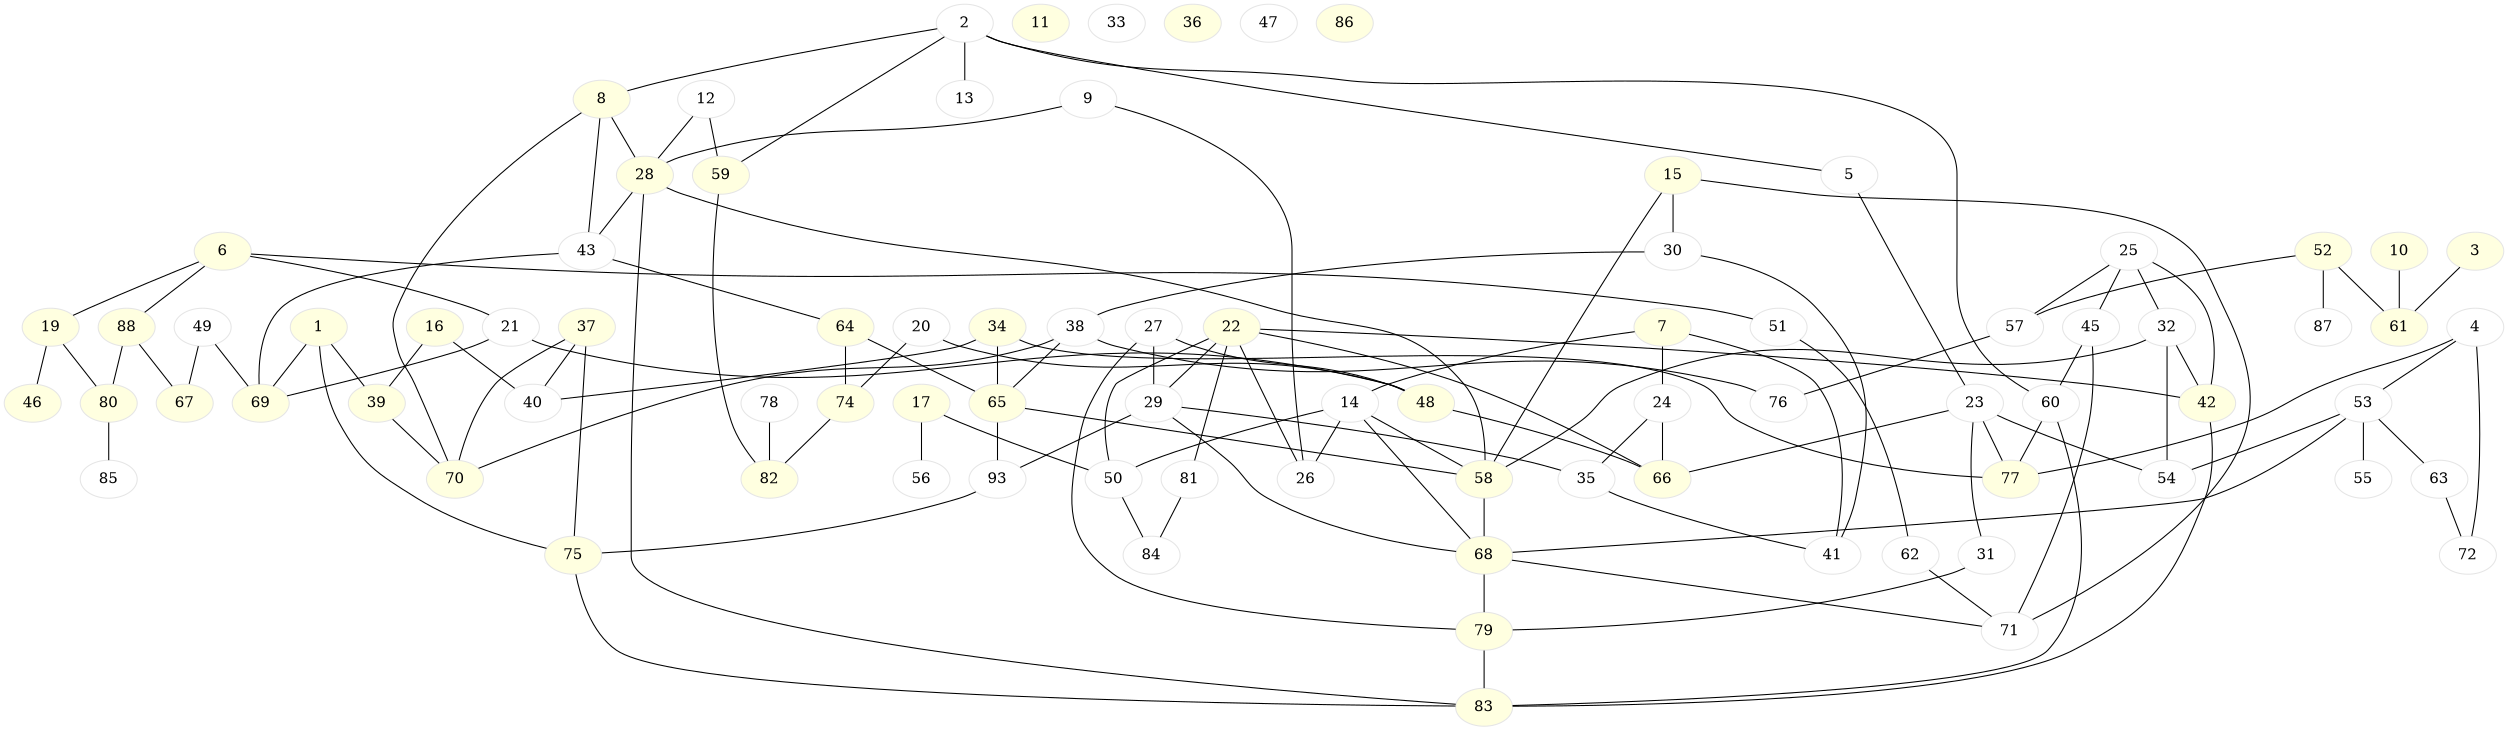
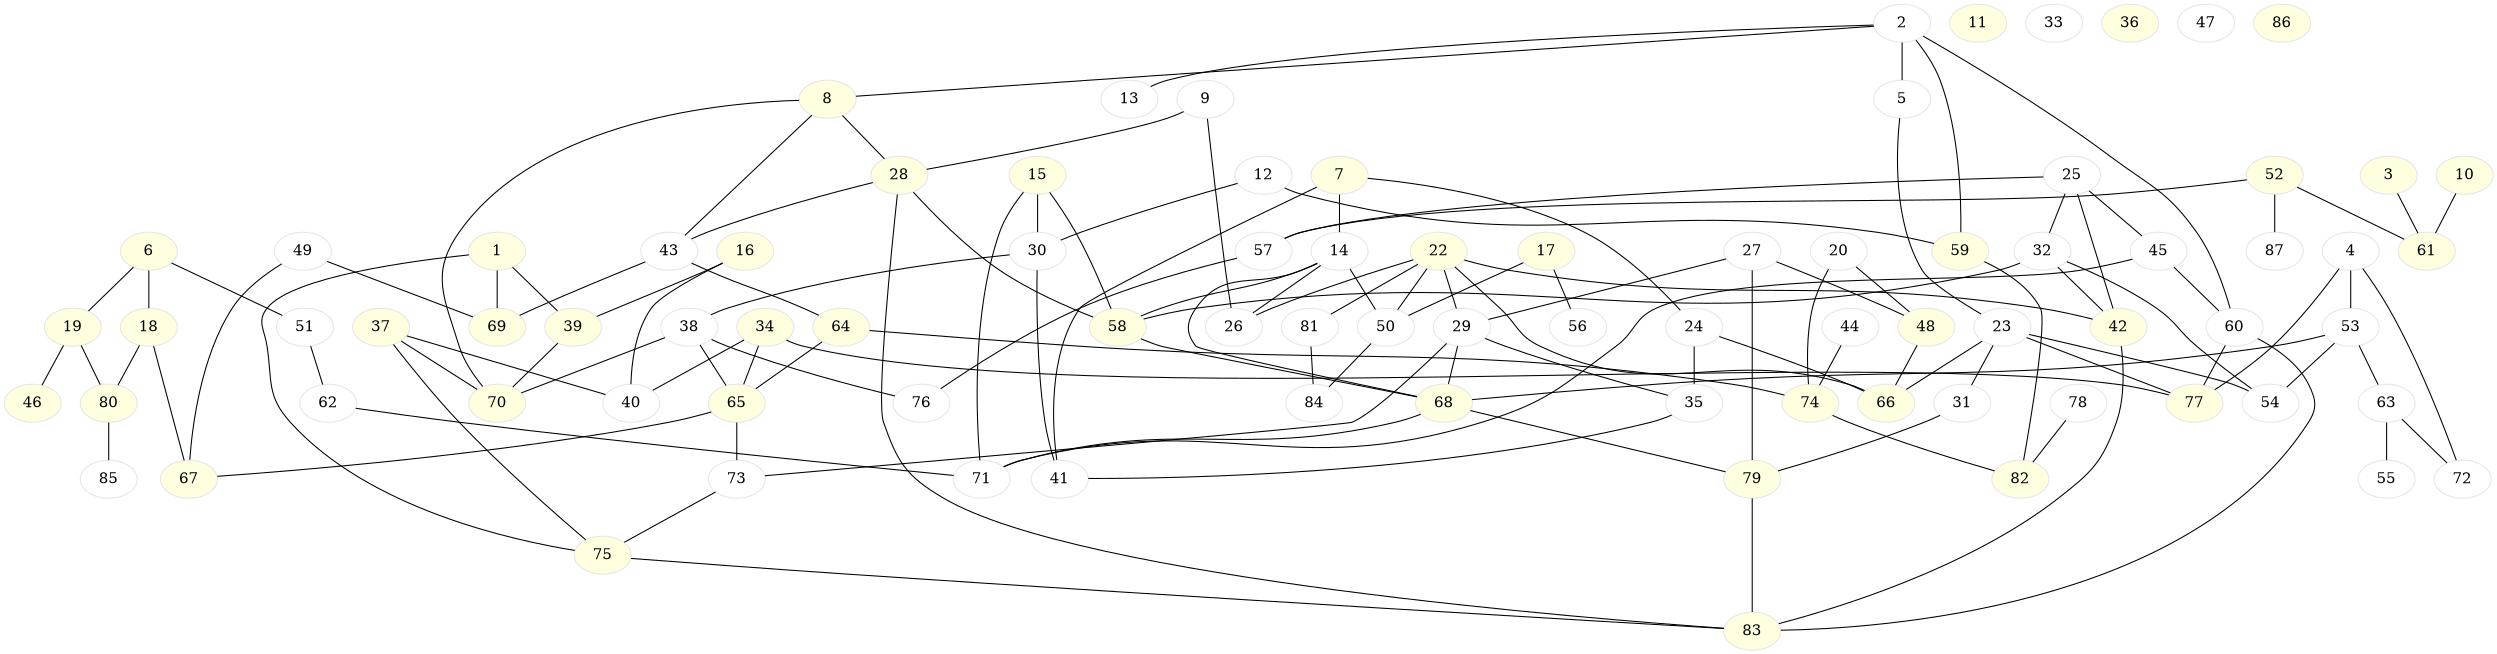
edge "12" -- "28": now "12" -- "30"
node "88": label "88" -> "18"
node "21": removed
node "44": added
edge "65" -- "58": now "65" -- "67"
edge "53" -- "55": now "63" -- "55"
node "93": label "93" -> "73"
